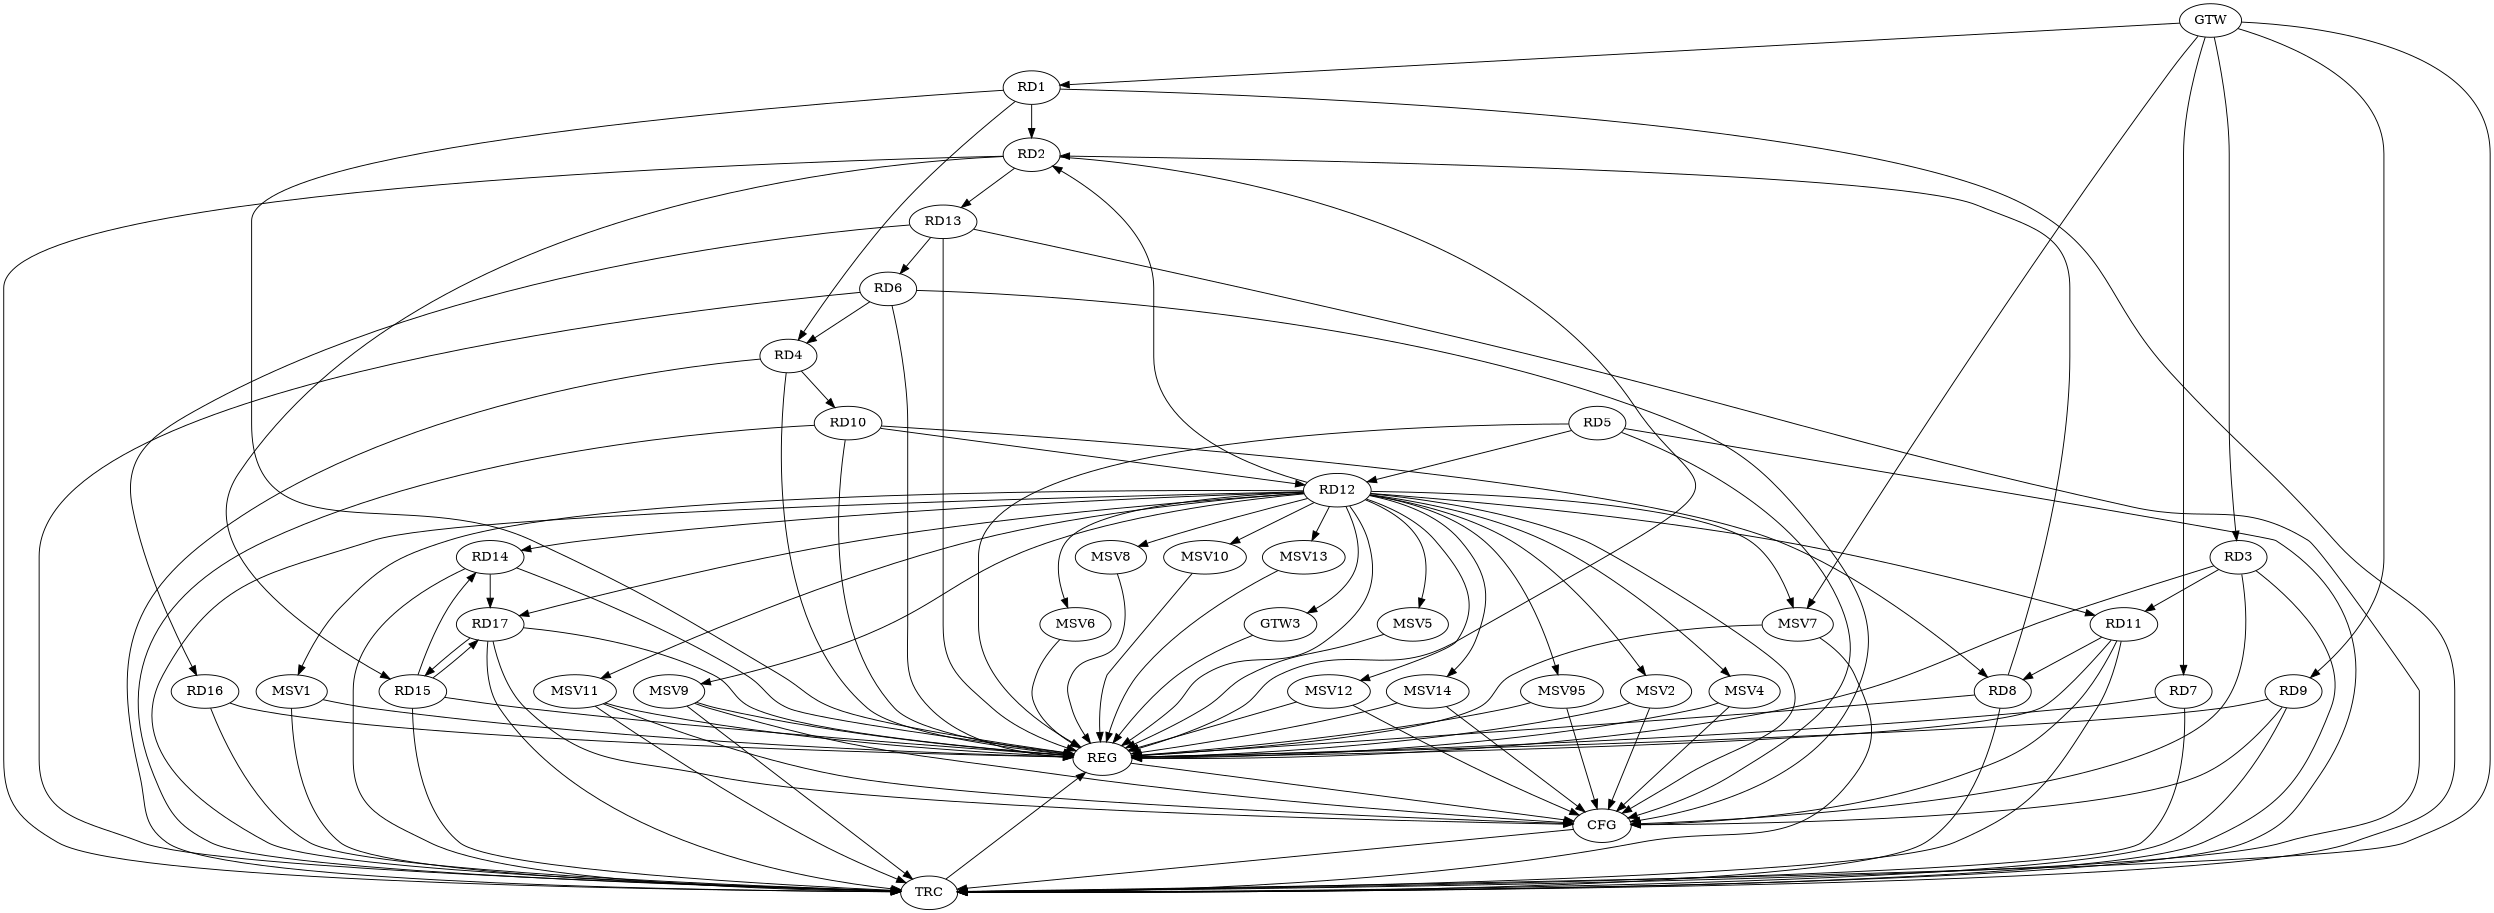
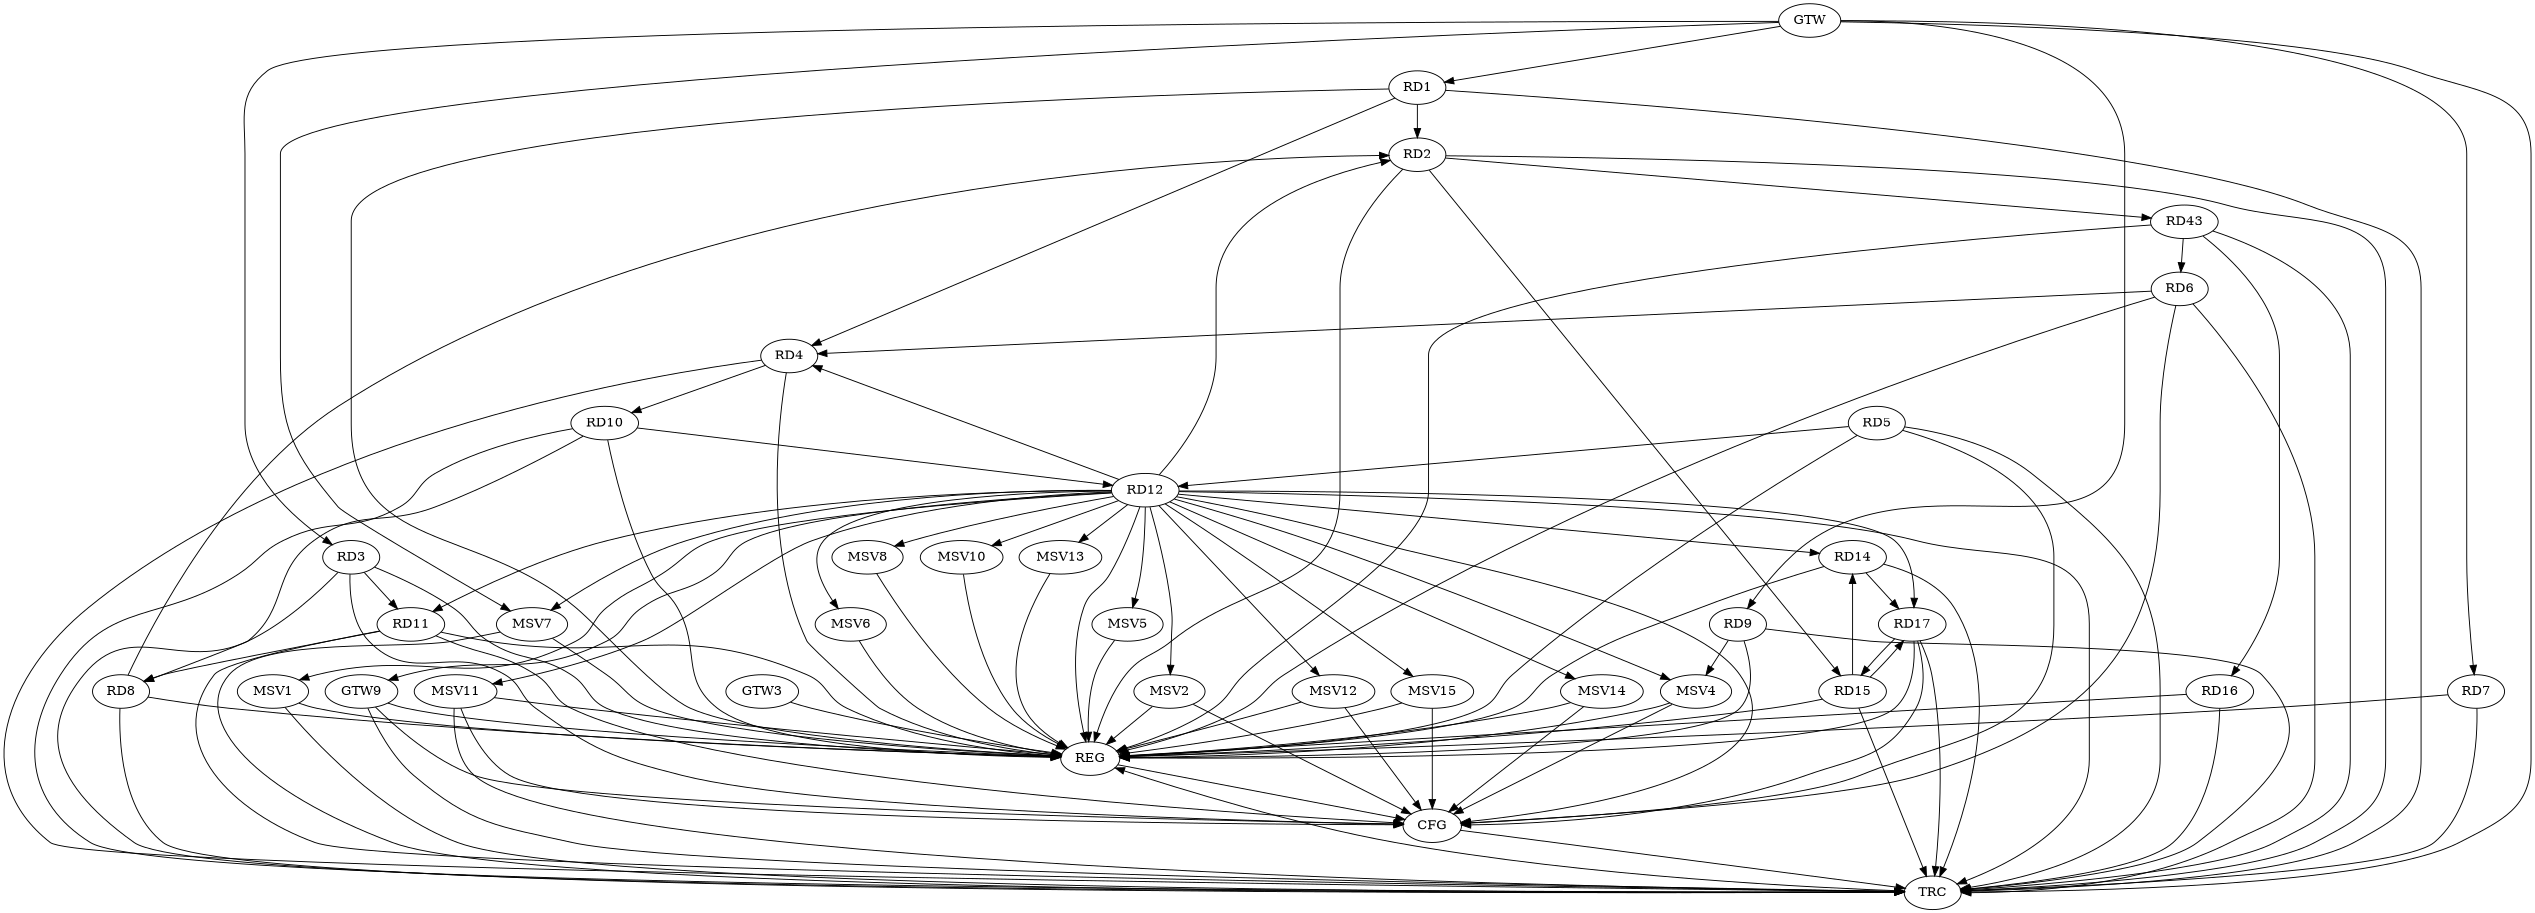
node "RD13": label "RD13" -> "RD43"
edge "RD12" -> "GTW3": now "RD12" -> "RD4"
node "MSV9": label "MSV9" -> "GTW9"
node "MSV95": label "MSV95" -> "MSV15"
edge "RD9" -> "CFG": now "RD9" -> "MSV4"
